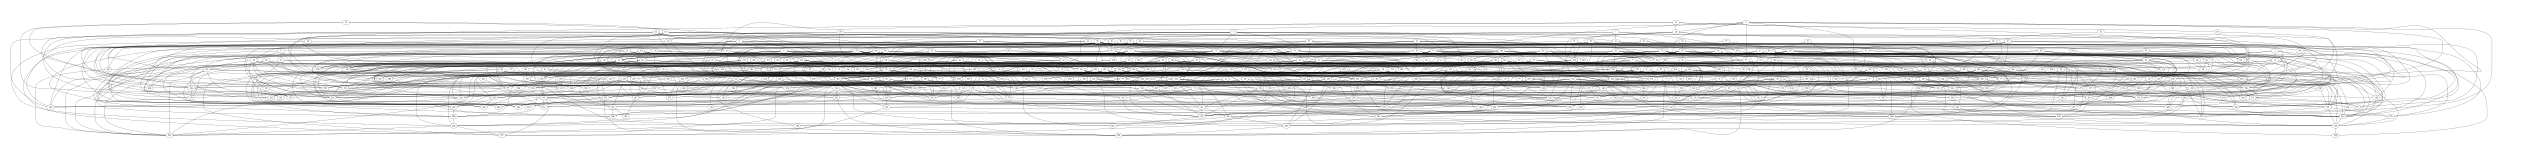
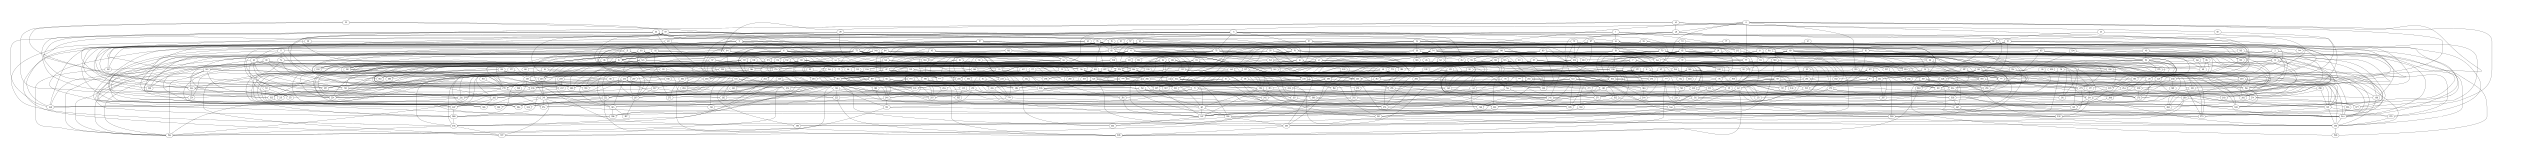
node "195": added
